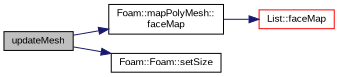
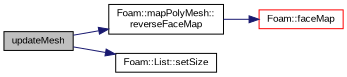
node "Foam::mapPolyMesh:: faceMap": label "Foam::mapPolyMesh:: faceMap" -> "Foam::mapPolyMesh:: reverseFaceMap"
node "List::faceMap": label "List::faceMap" -> "Foam::faceMap"
node "Foam::Foam::setSize": label "Foam::Foam::setSize" -> "Foam::List::setSize"
